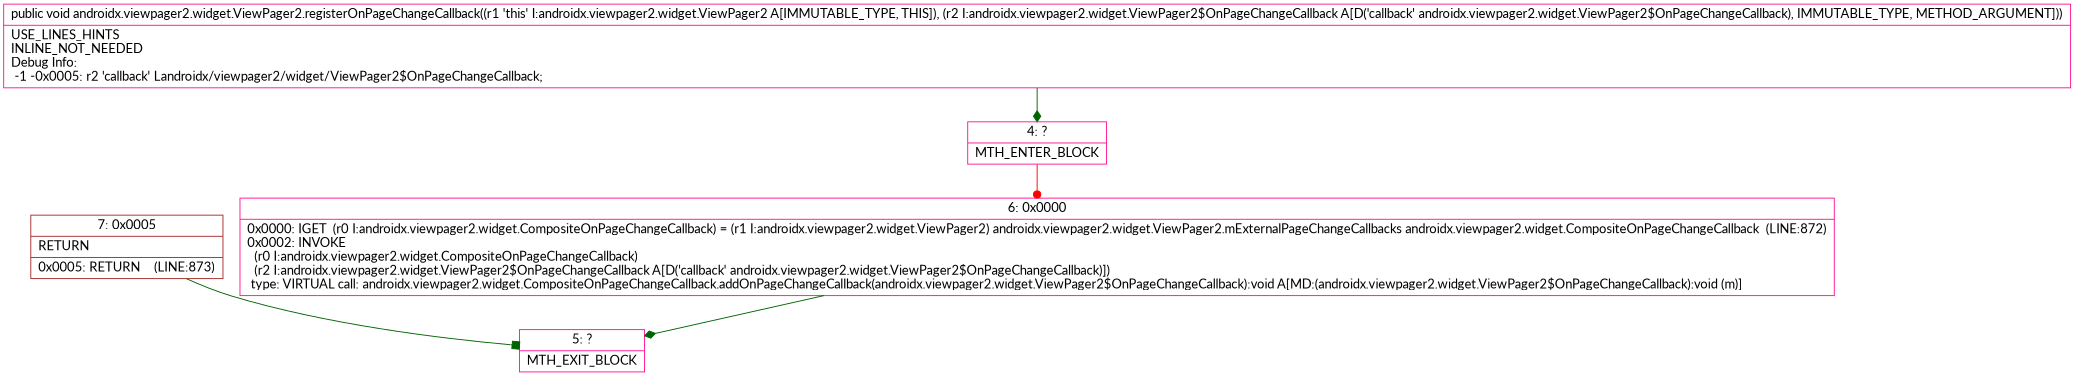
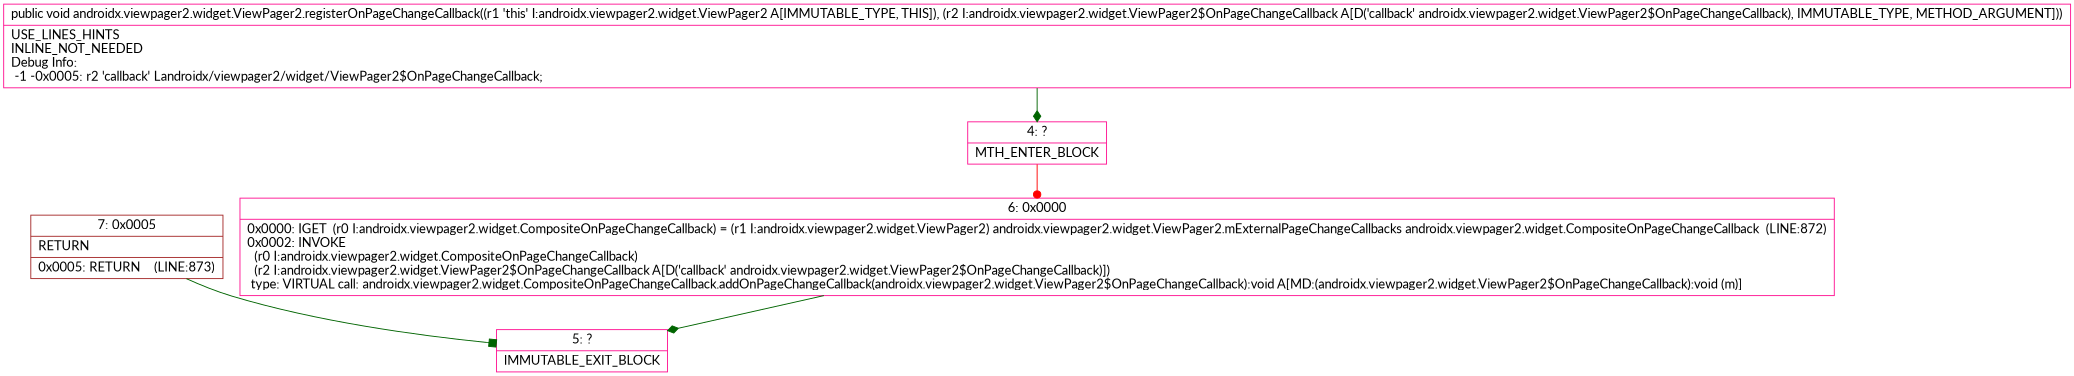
node "5: ?": text "MTH_EXIT_BLOCK" -> "IMMUTABLE_EXIT_BLOCK"
